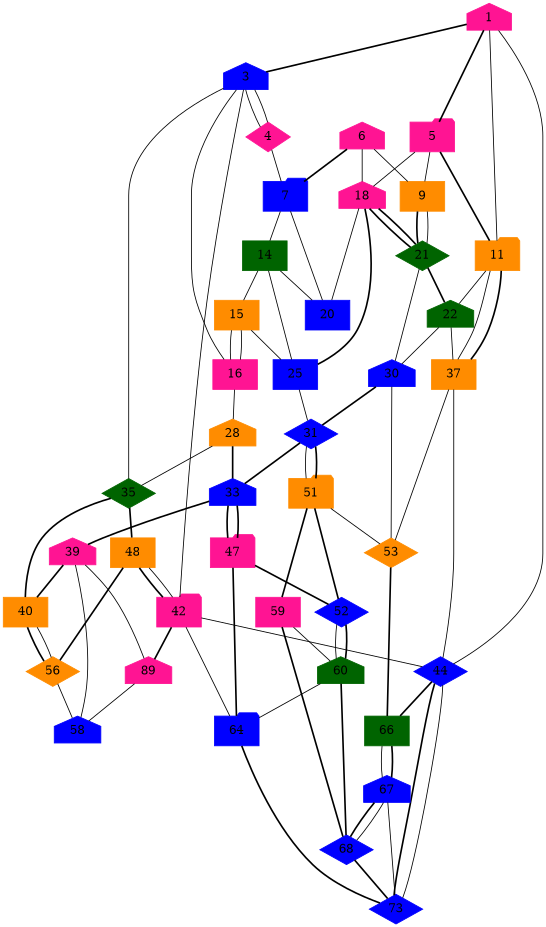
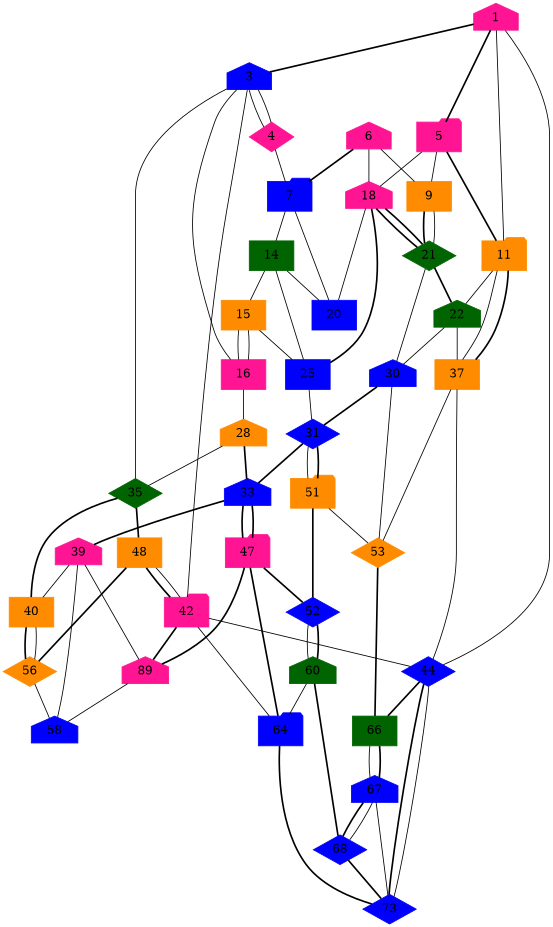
edge "39" -- "40": style bold -> solid
node "59": removed
edge "47" -- "89": added
